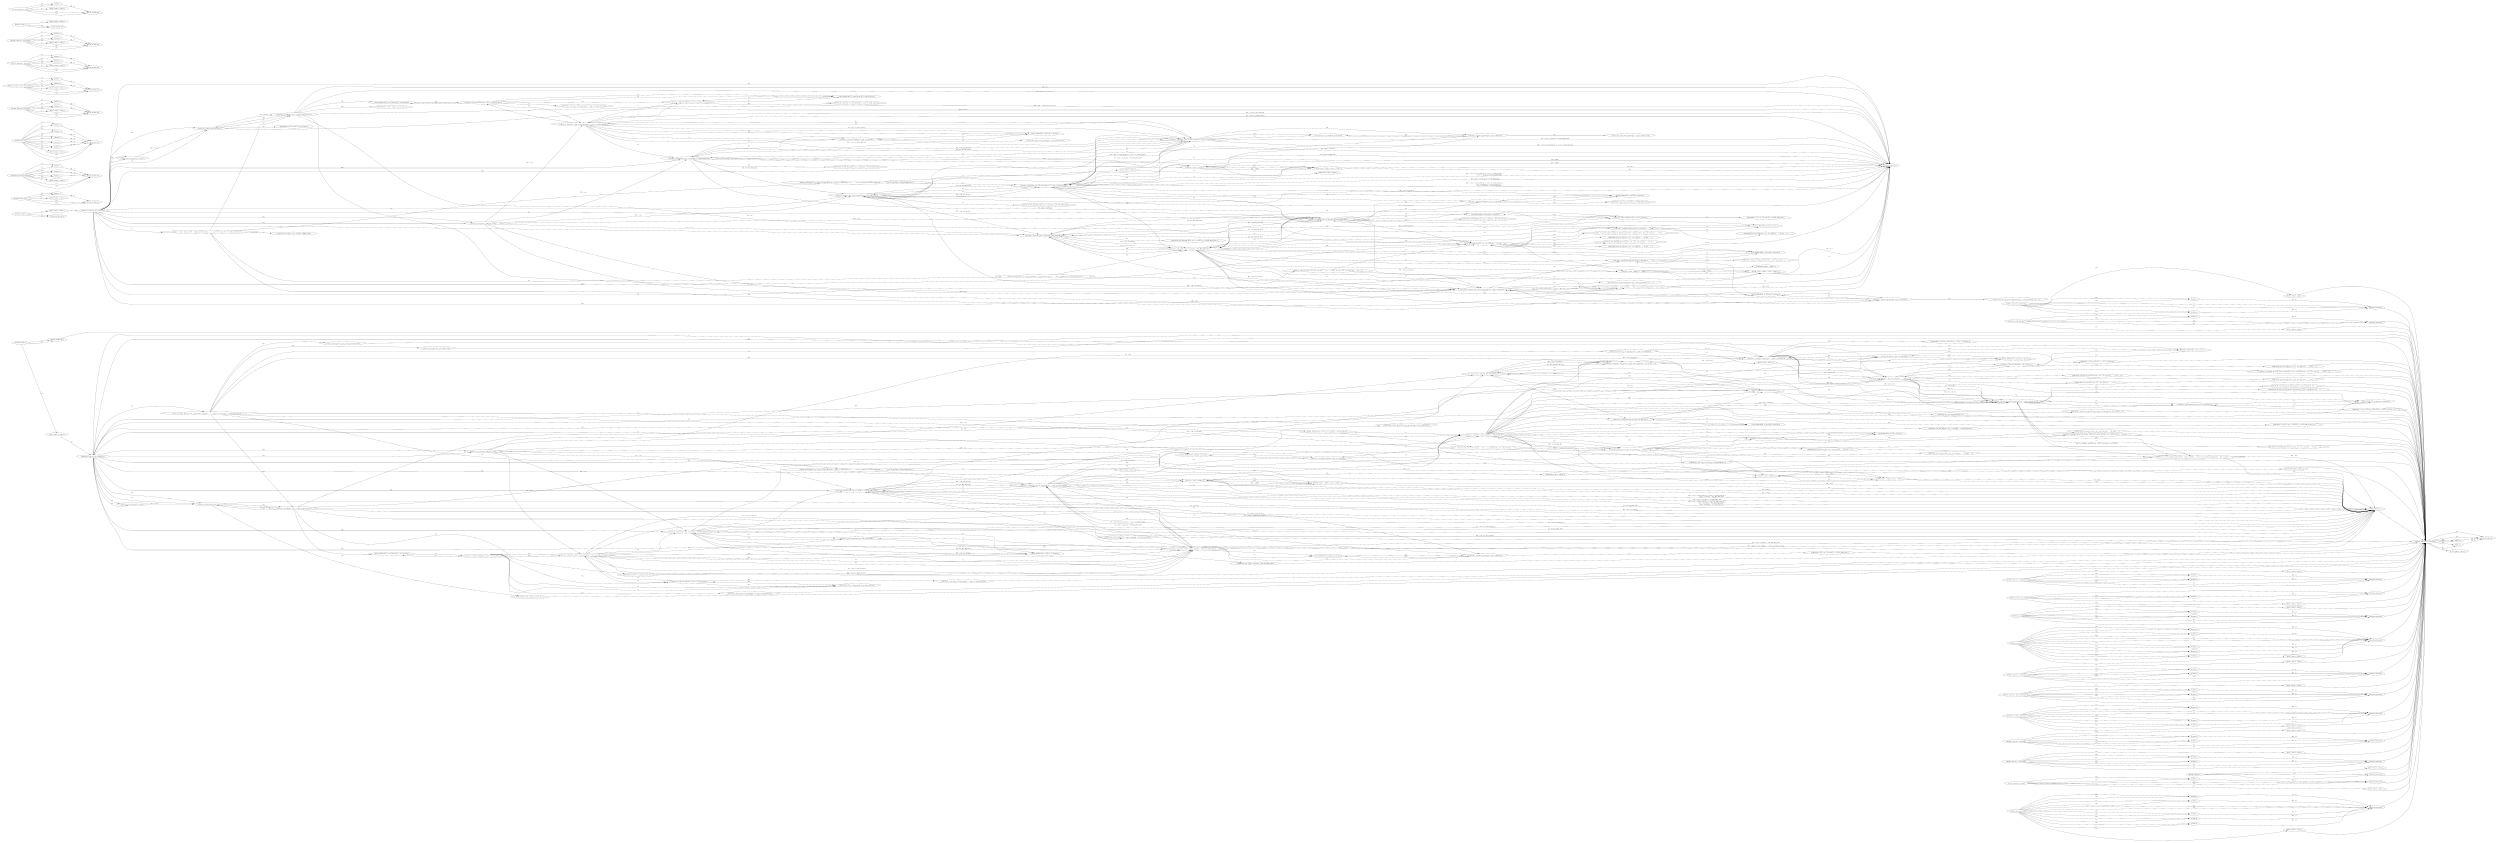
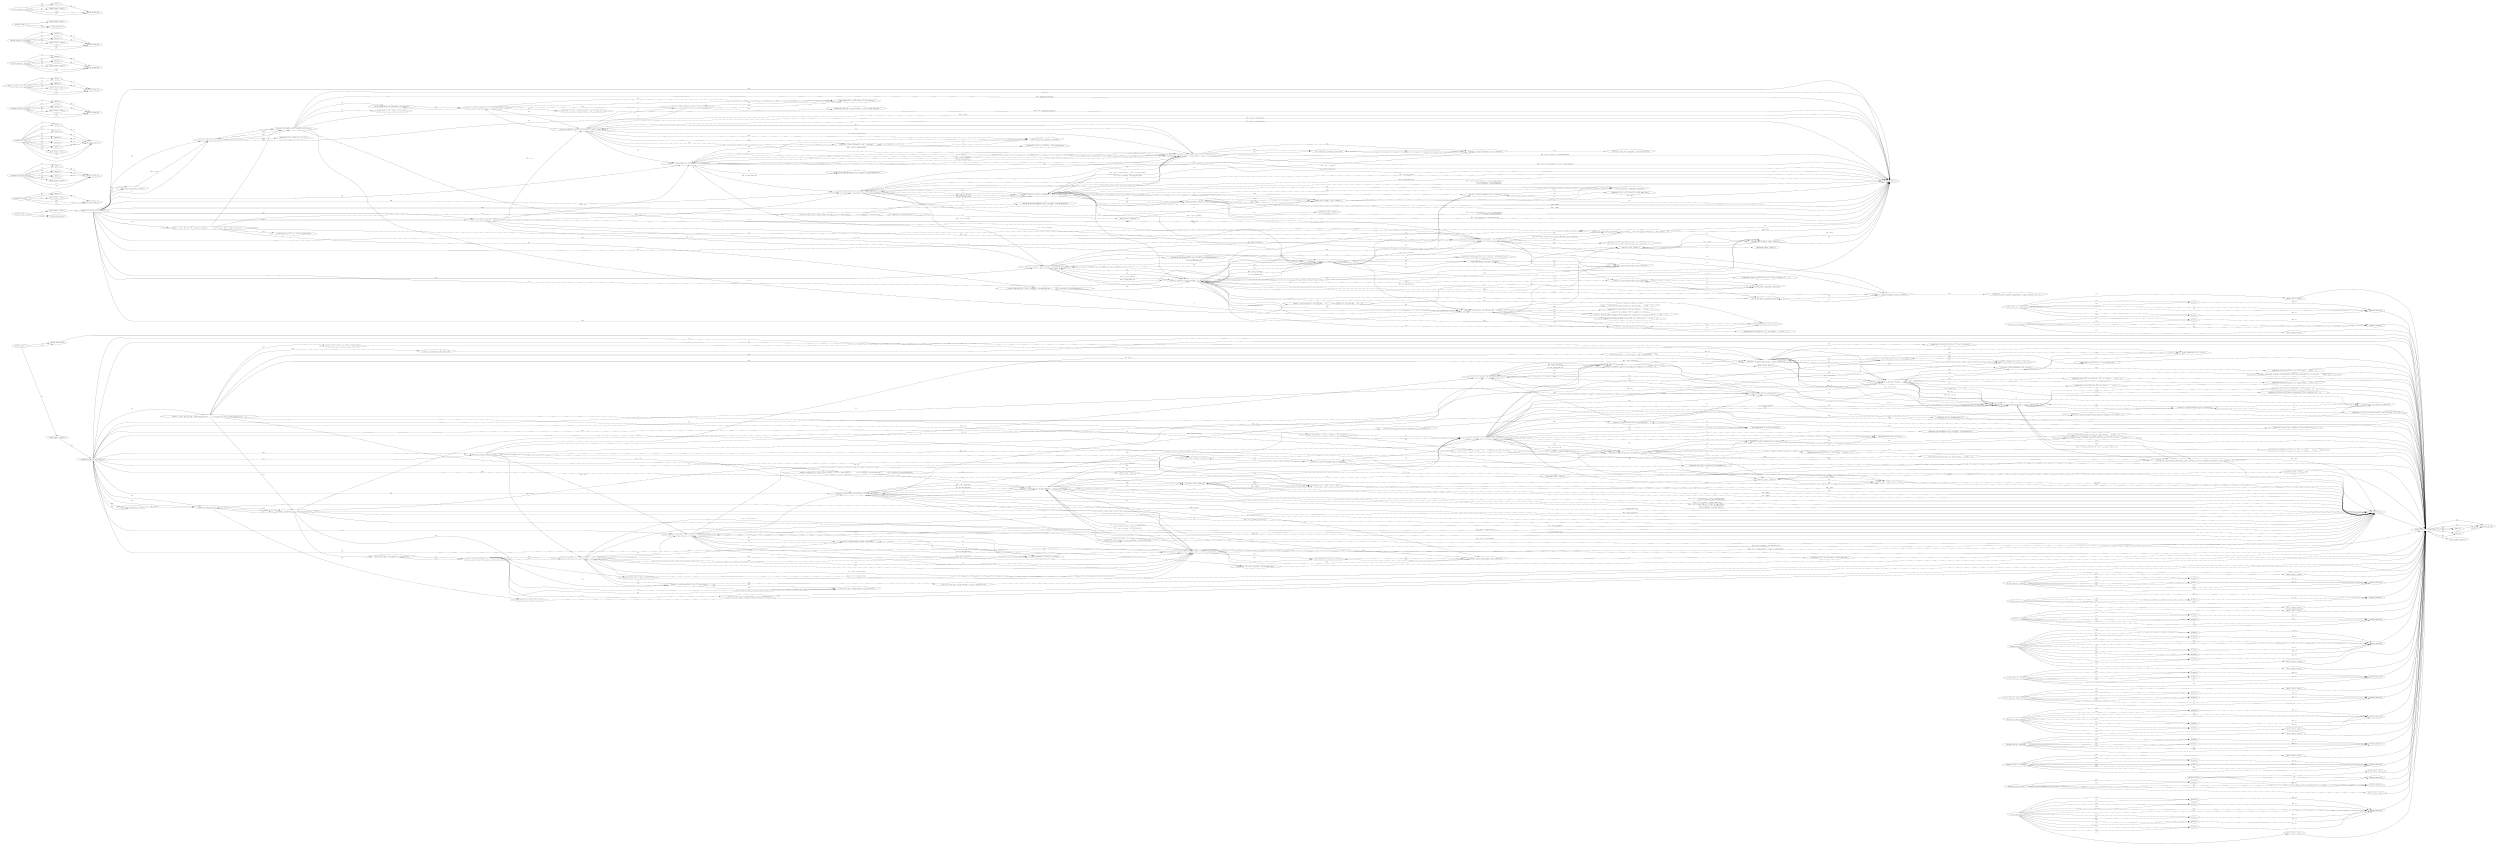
node "(IDENTIFIER,ring,ring->tx_pending < EFX_MIN_RING_SIZE)": removed
